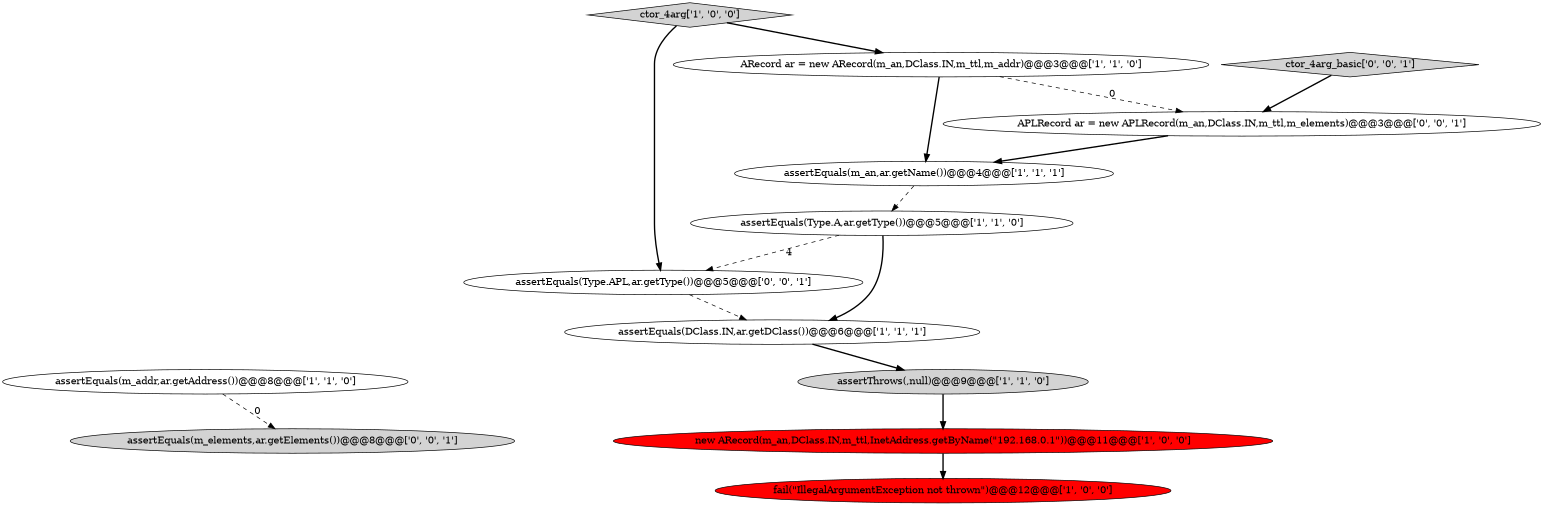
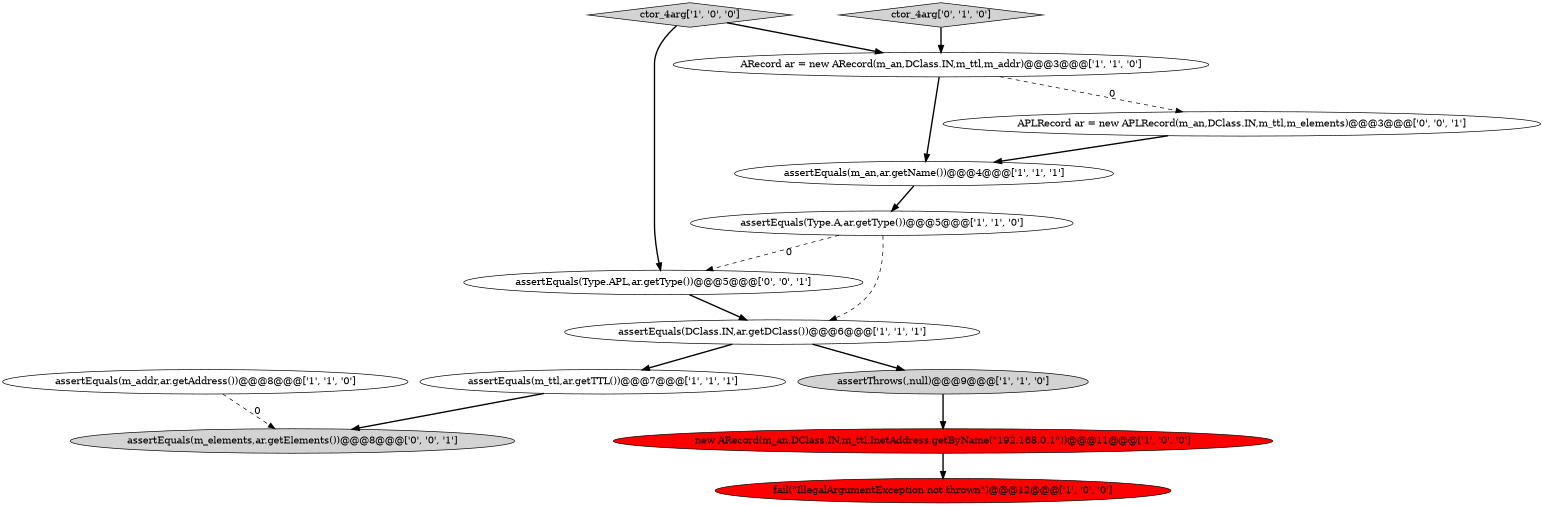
node "ctor_4arg['0', '1', '0']": added
node "ctor_4arg_basic['0', '0', '1']": removed
edge "assertEquals(m_an,ar.getName())@@@4@@@['1', '1', '1']" -> "assertEquals(Type.A,ar.getType())@@@5@@@['1', '1', '0']": style dashed -> bold
edge "assertEquals(Type.A,ar.getType())@@@5@@@['1', '1', '0']" -> "assertEquals(Type.APL,ar.getType())@@@5@@@['0', '0', '1']": label "4" -> "0"
edge "assertEquals(Type.A,ar.getType())@@@5@@@['1', '1', '0']" -> "assertEquals(DClass.IN,ar.getDClass())@@@6@@@['1', '1', '1']": style bold -> dashed
edge "assertEquals(Type.APL,ar.getType())@@@5@@@['0', '0', '1']" -> "assertEquals(DClass.IN,ar.getDClass())@@@6@@@['1', '1', '1']": style dashed -> bold
node "assertEquals(m_ttl,ar.getTTL())@@@7@@@['1', '1', '1']": added
